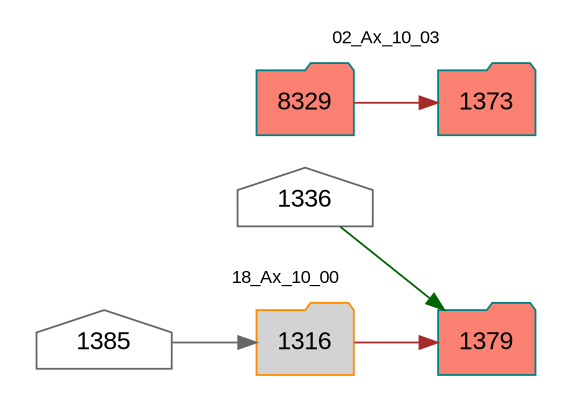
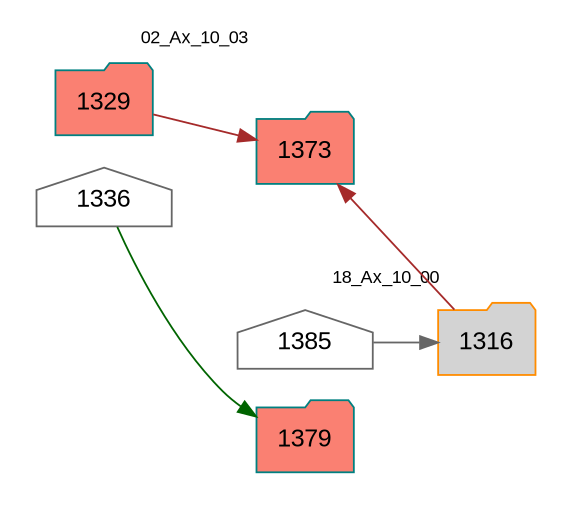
node "8329": label "8329" -> "1329"
edge "1316" -> "1379": now "1316" -> "1373"
